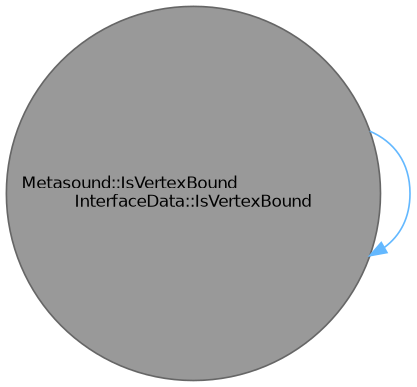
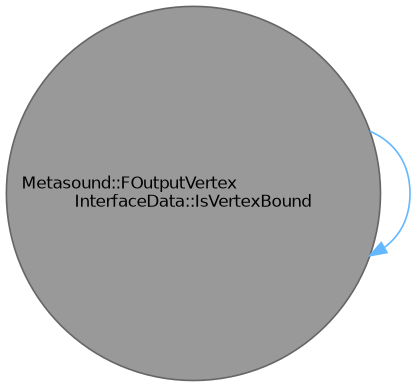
node "Metasound::IsVertexBound InterfaceData::IsVertexBound": label "Metasound::IsVertexBound InterfaceData::IsVertexBound" -> "Metasound::FOutputVertex InterfaceData::IsVertexBound"
